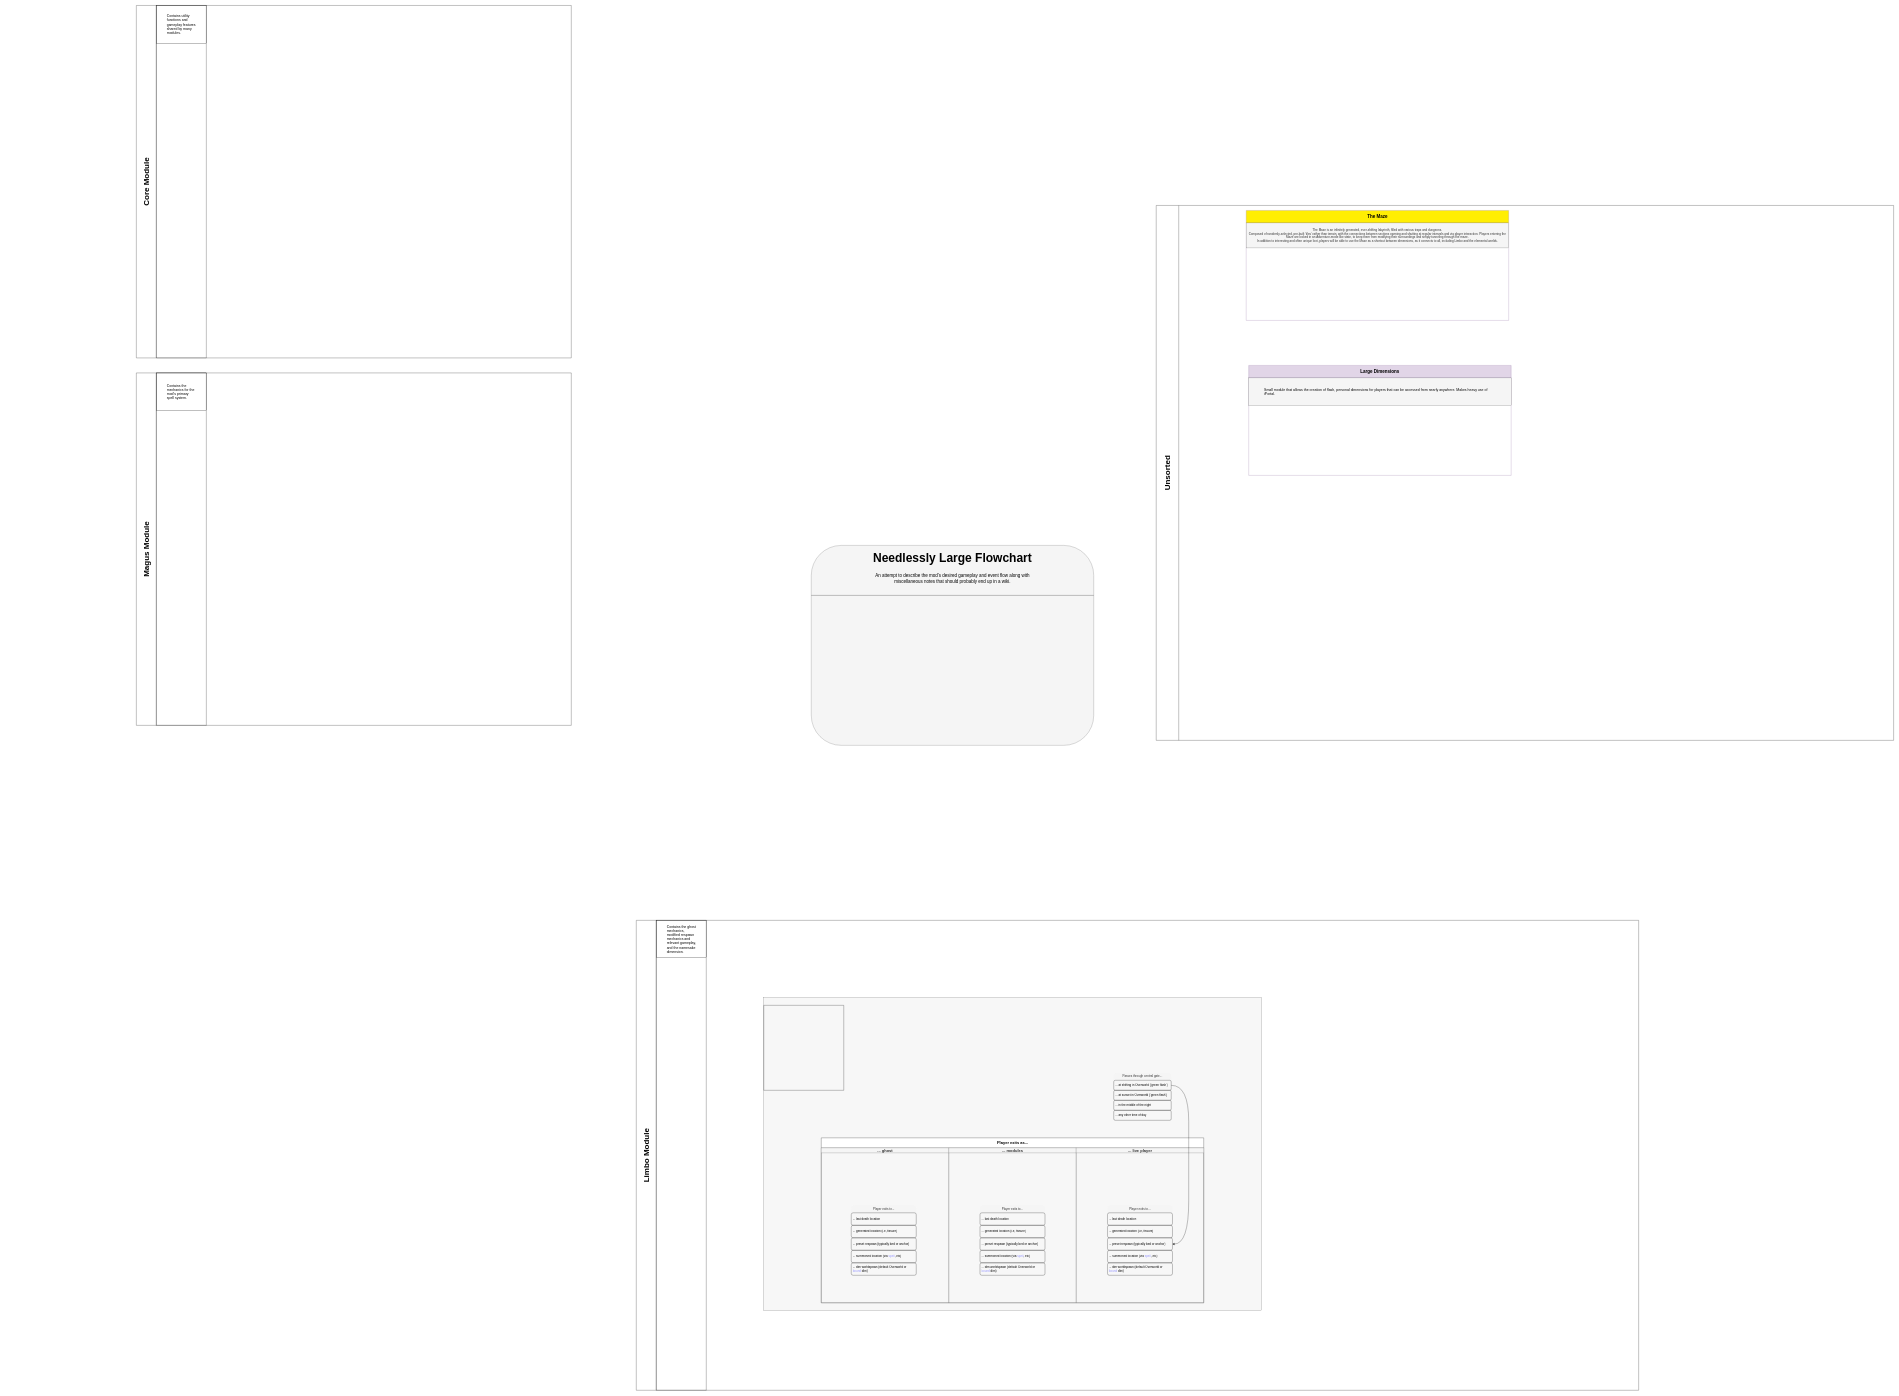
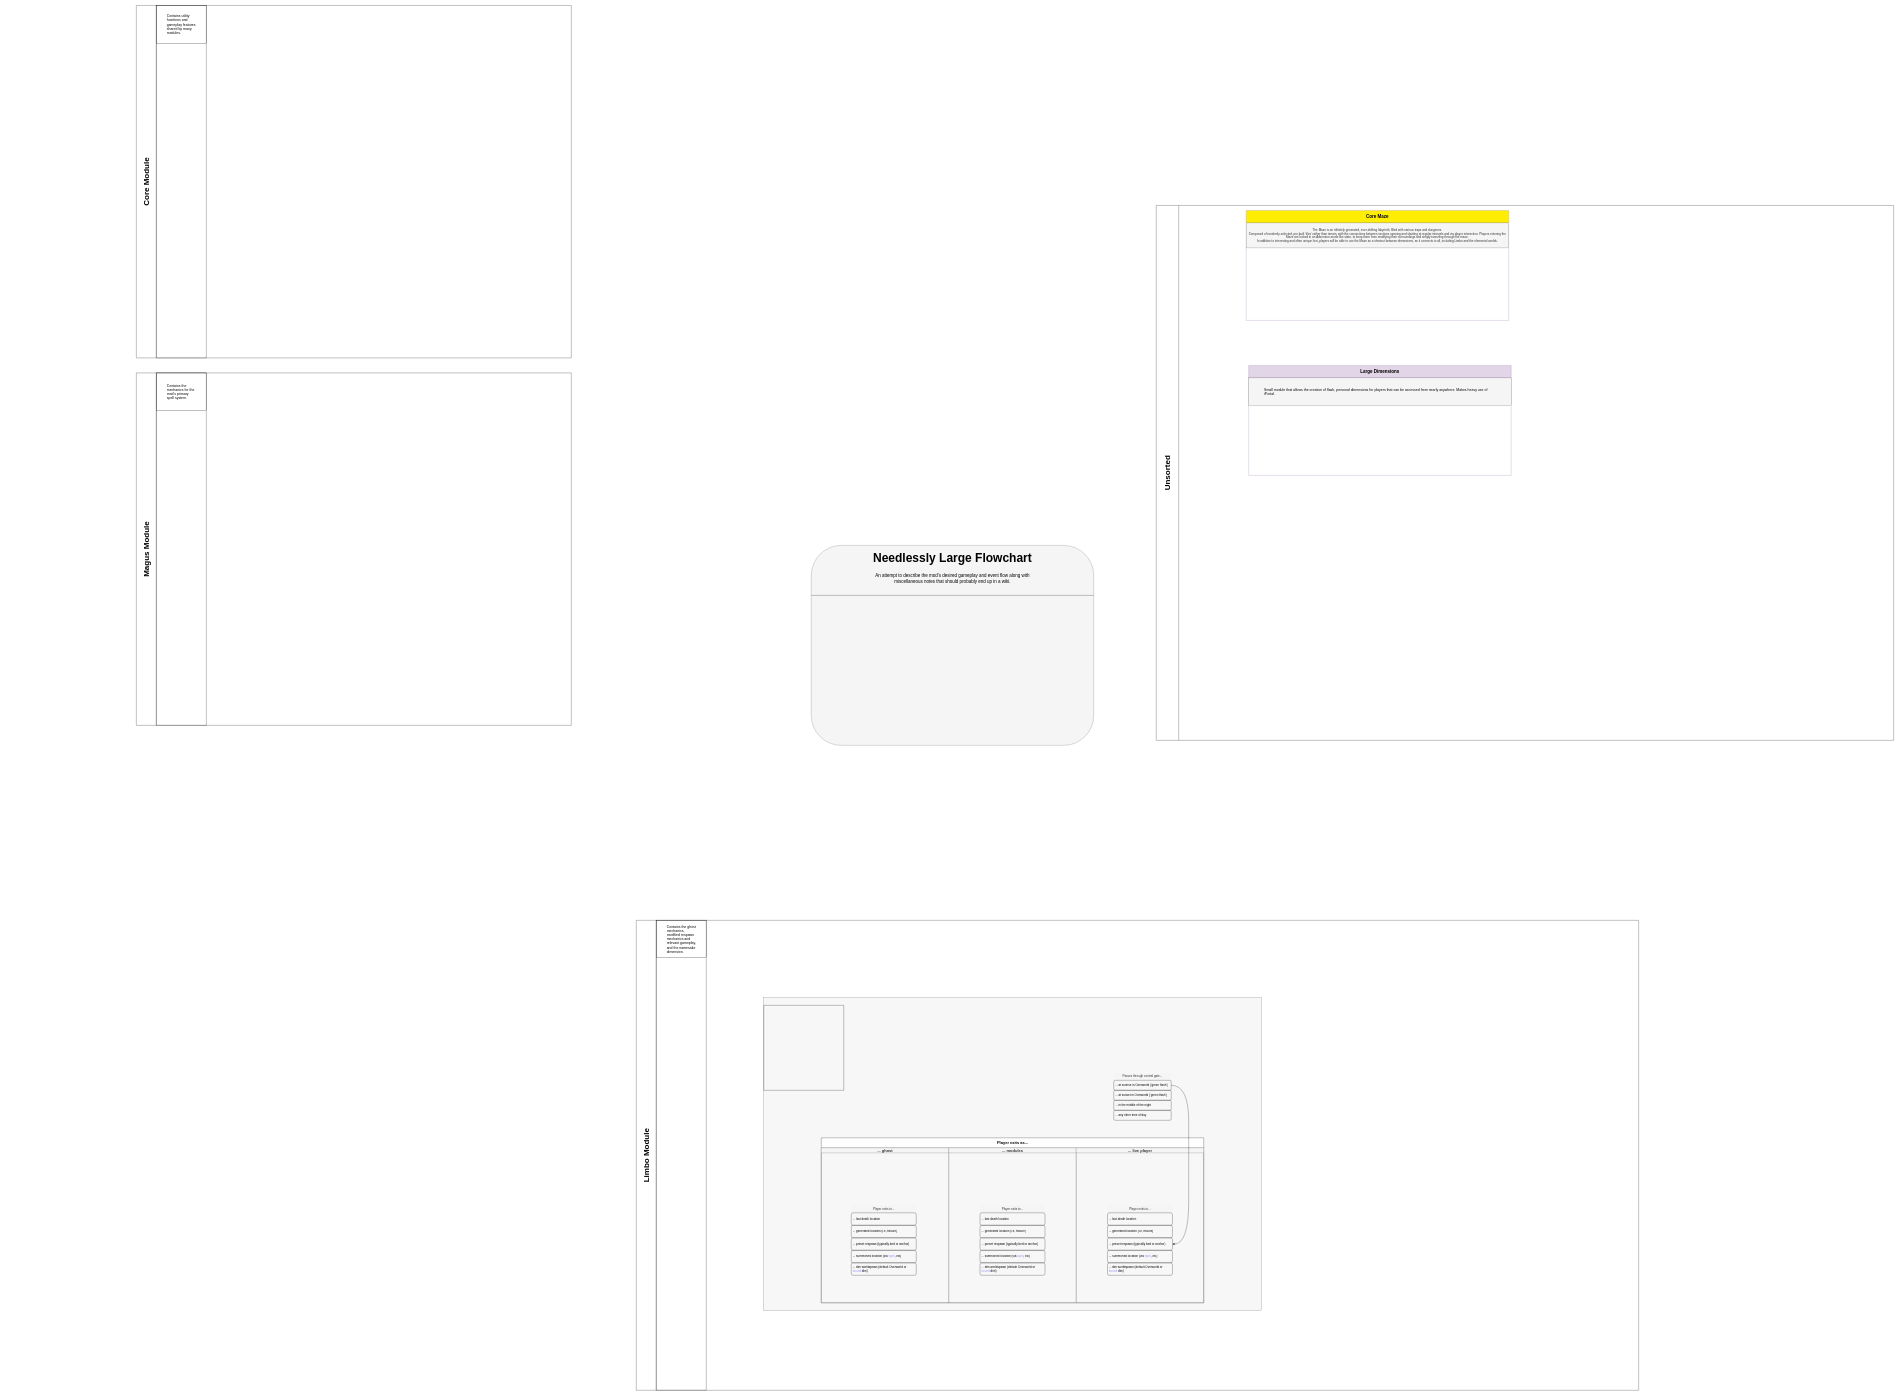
node "The Maze": label "The Maze" -> "Core Maze"
node "... at shifting in Overworld ('green flash')": label "... at shifting in Overworld ('green flash')" -> "... at sunrise in Overworld ('green flash')"
